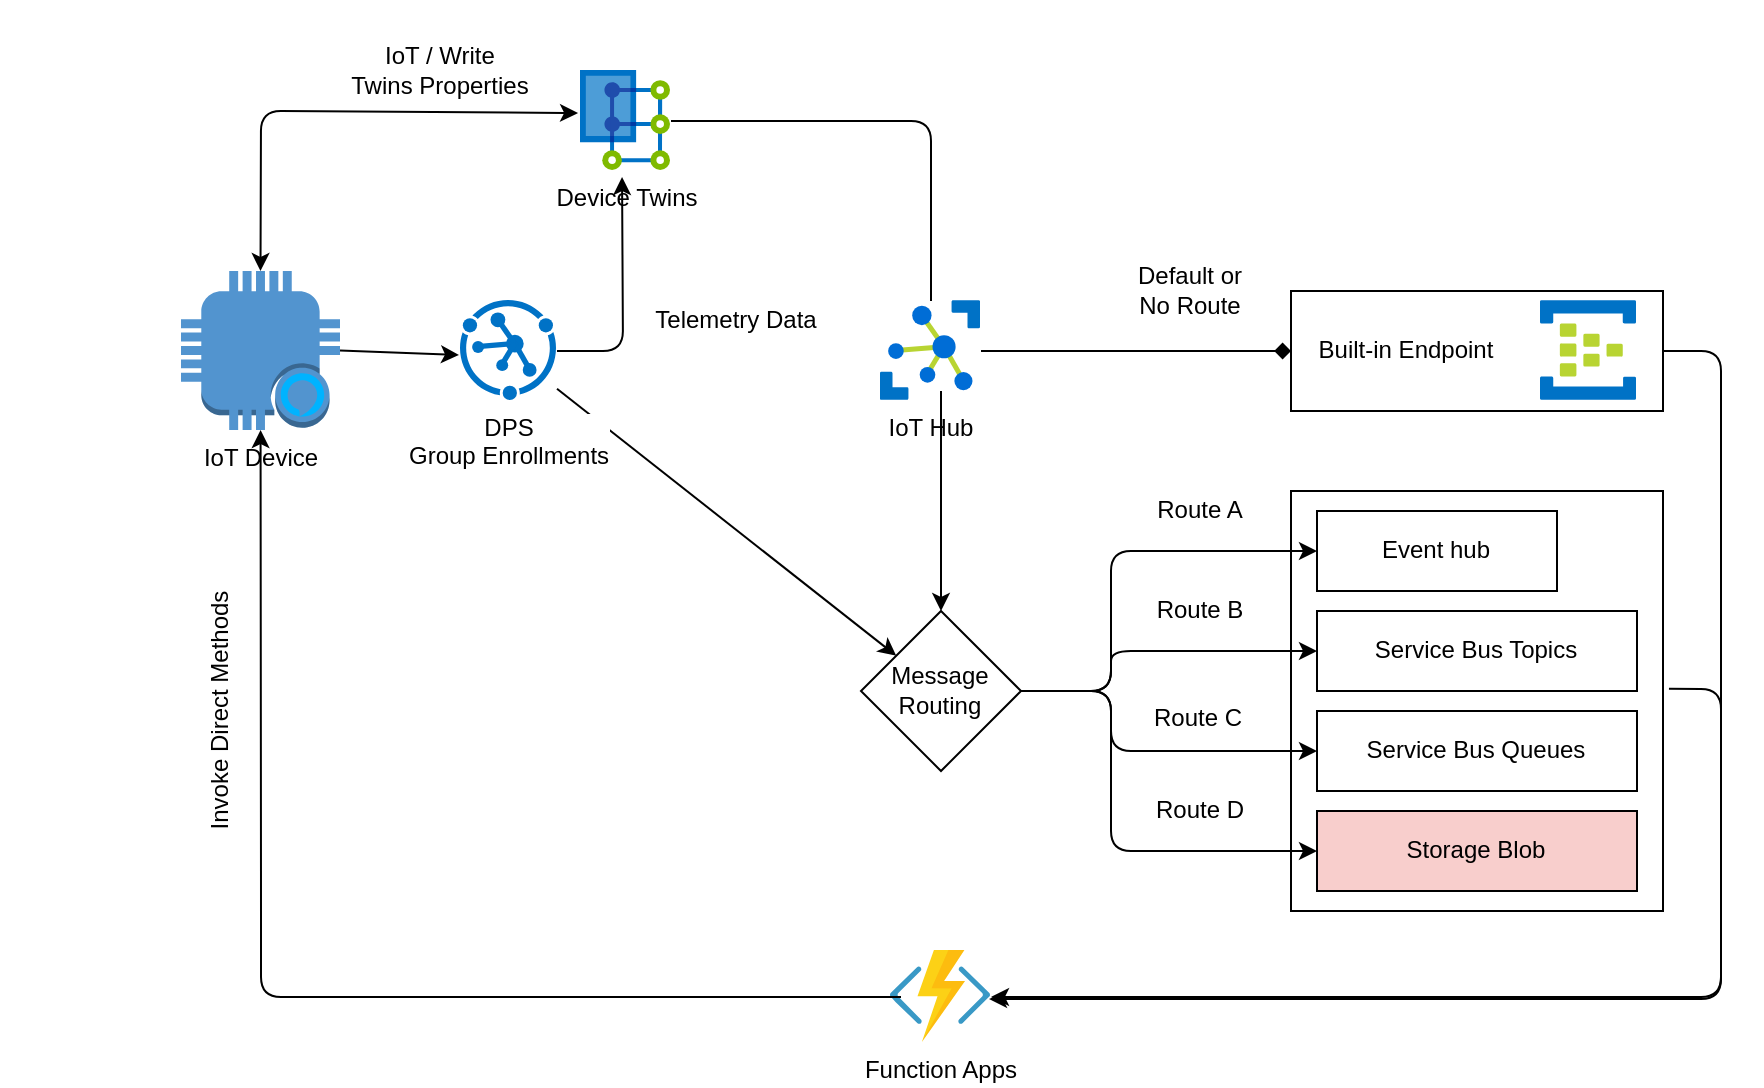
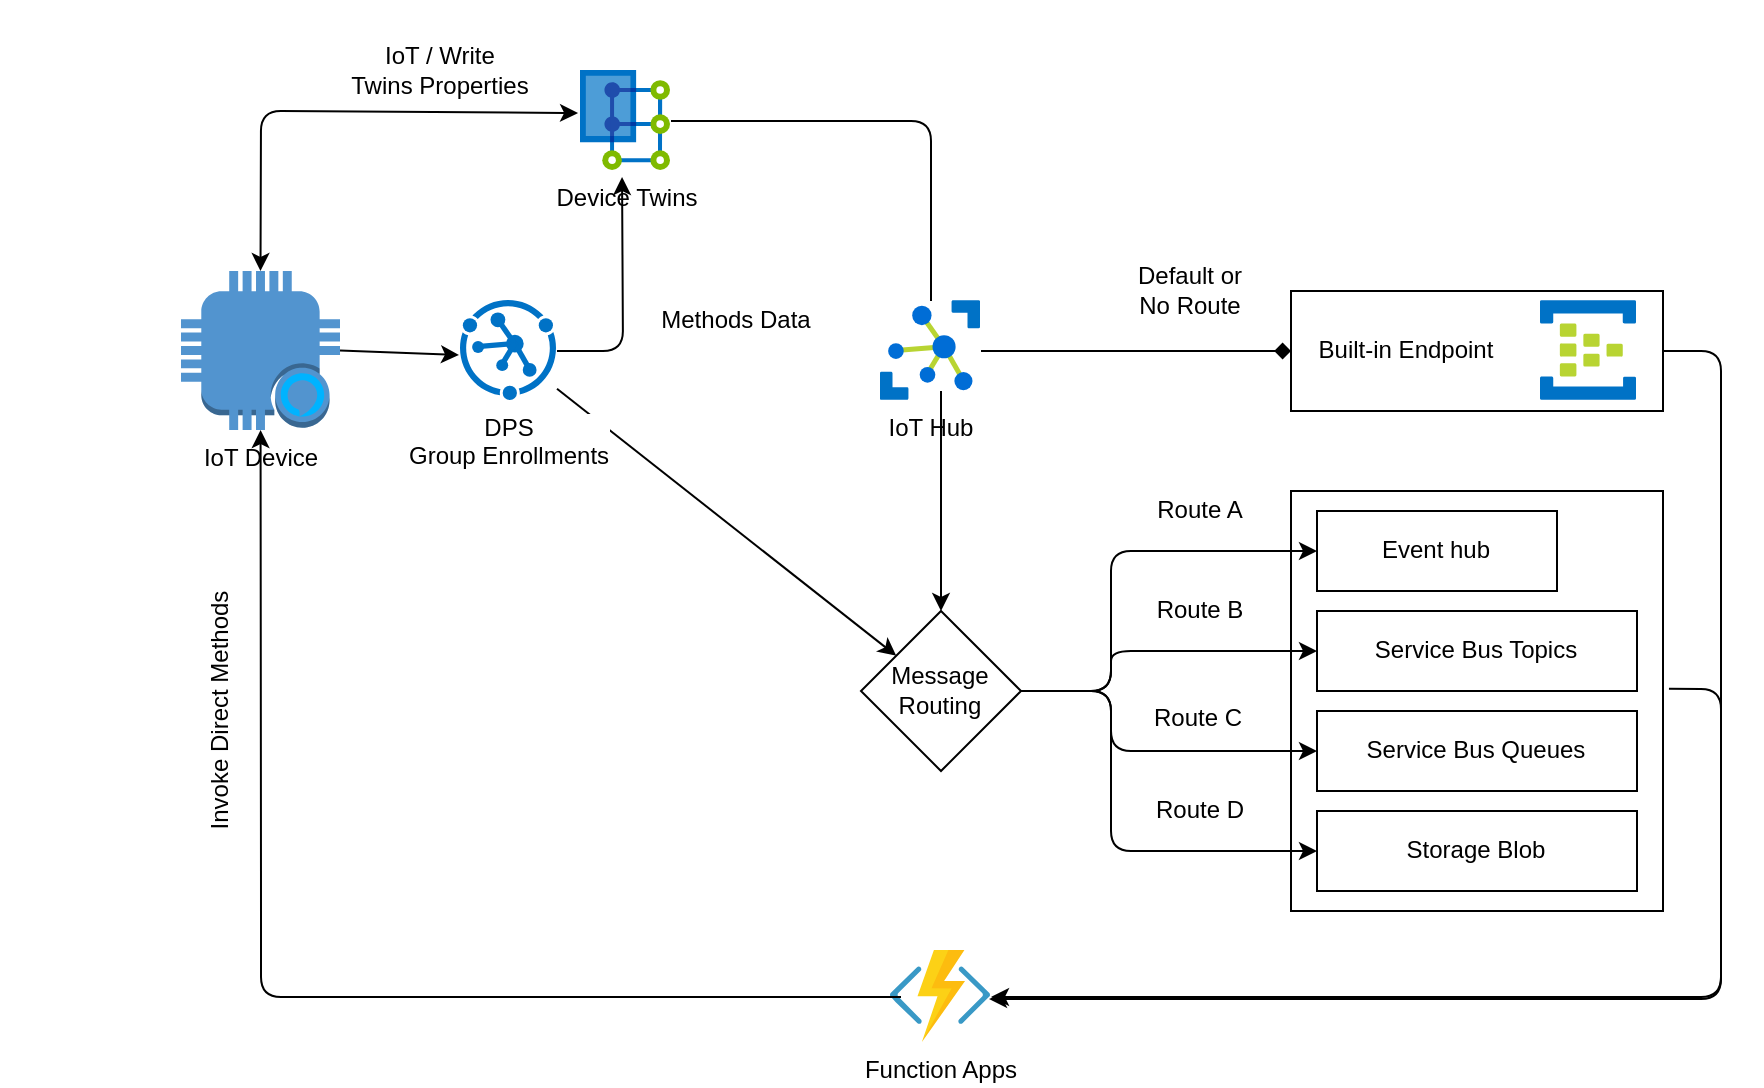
node "Telemetry Data": label "Telemetry Data" -> "Methods Data"
node "Storage Blob": fillcolor #f8cecc -> #ffffff
